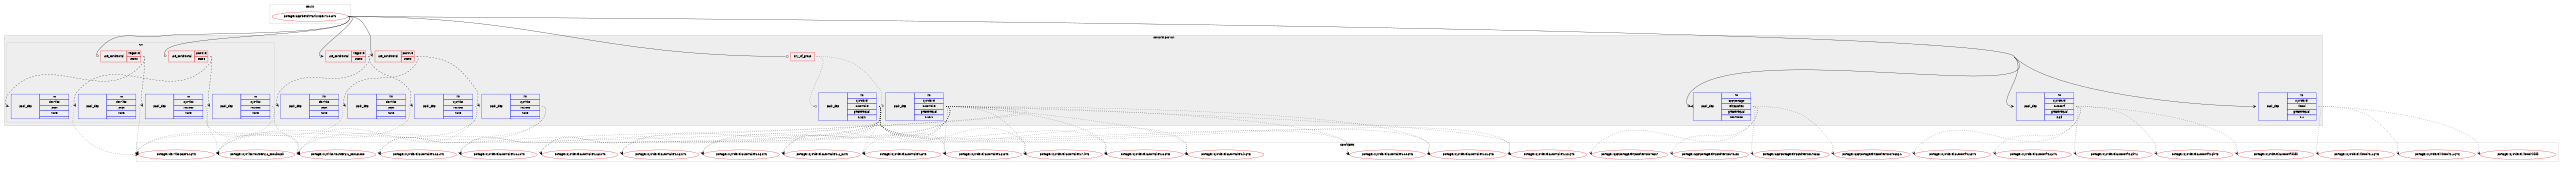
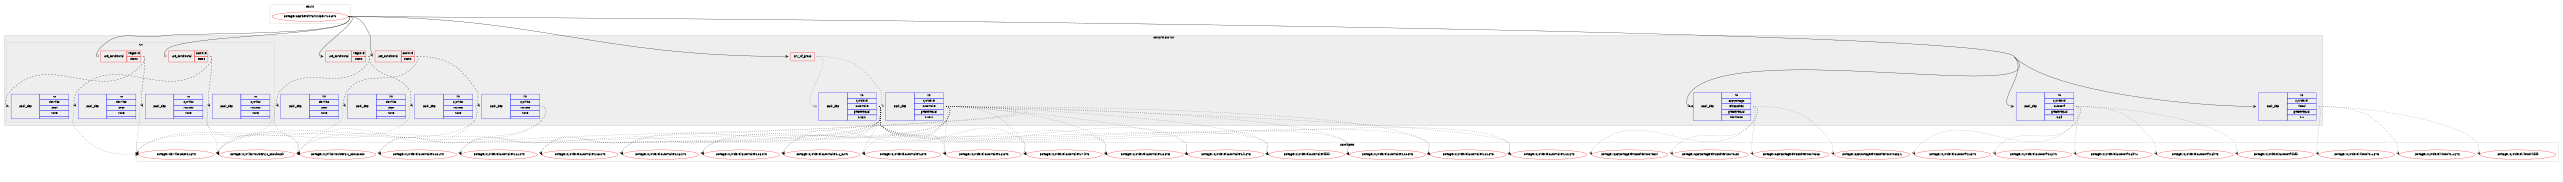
edge "portage://app-benchmarks/spew-1.0.8-r1" -> "any_of_group": arrowhead odot -> vee
node "portage://sys-devel/automake-9999": added
